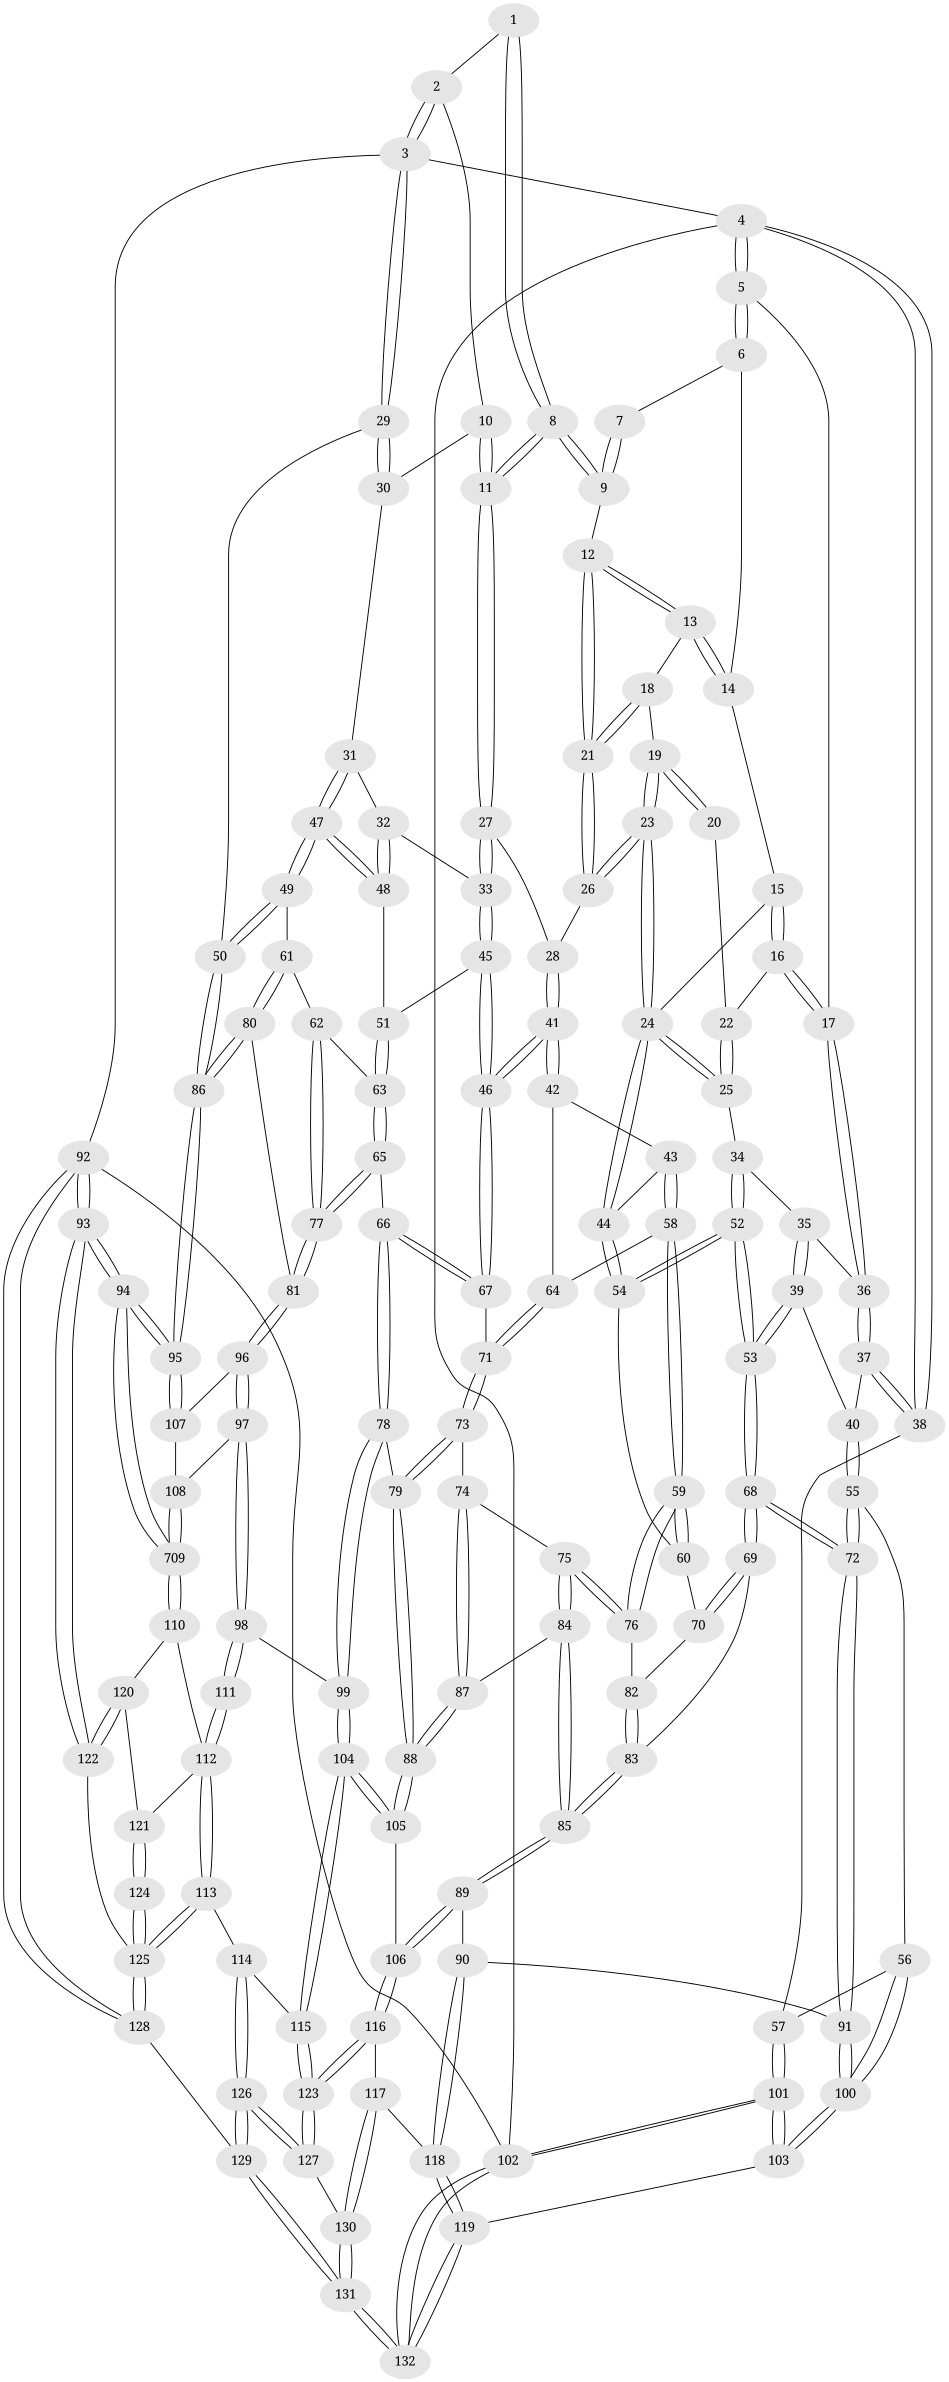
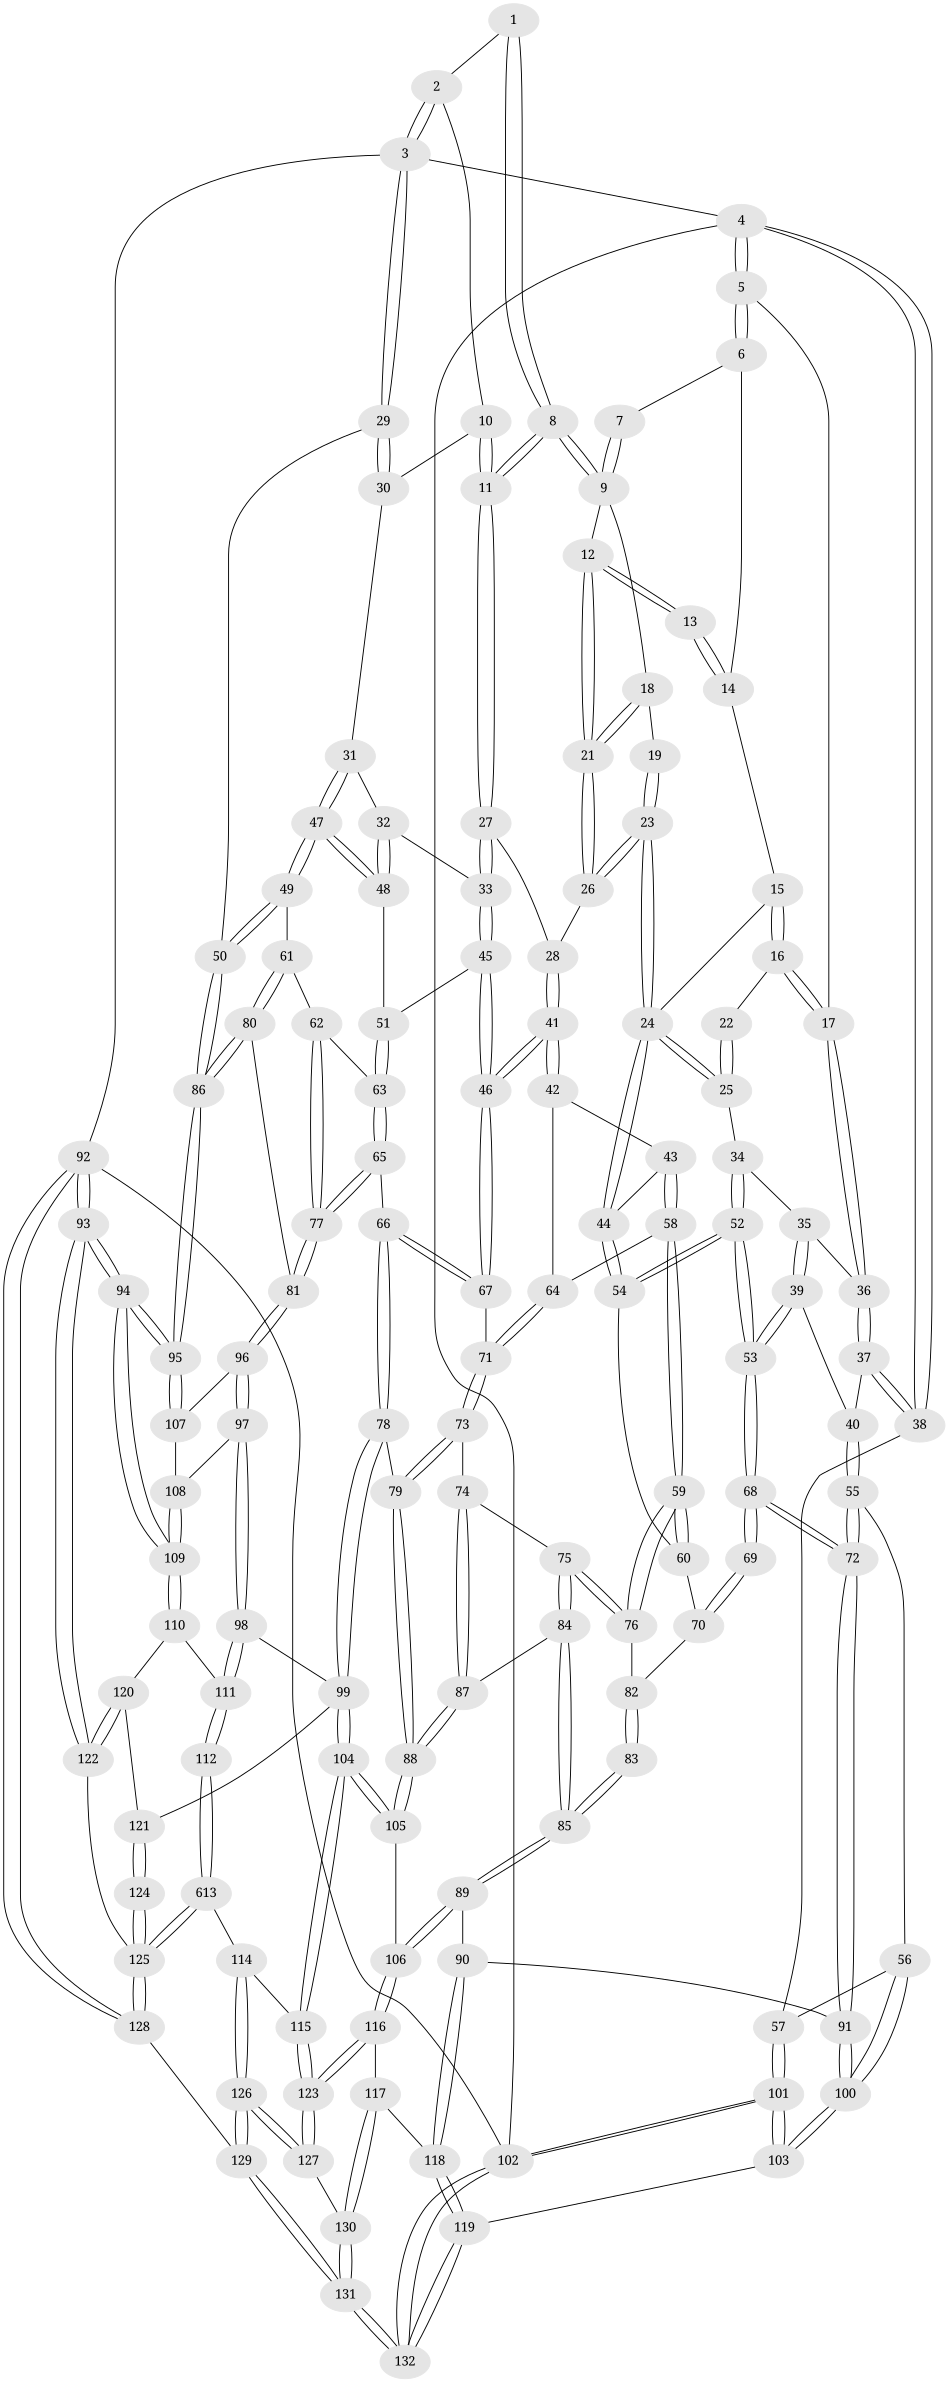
edge "13" -- "18": now "9" -- "18"
node "20": removed
node "709": label "709" -> "109"
edge "69" -- "83": removed
edge "110" -- "112": now "110" -- "111"
edge "112" -- "121": now "99" -- "121"
node "113": label "113" -> "613"
